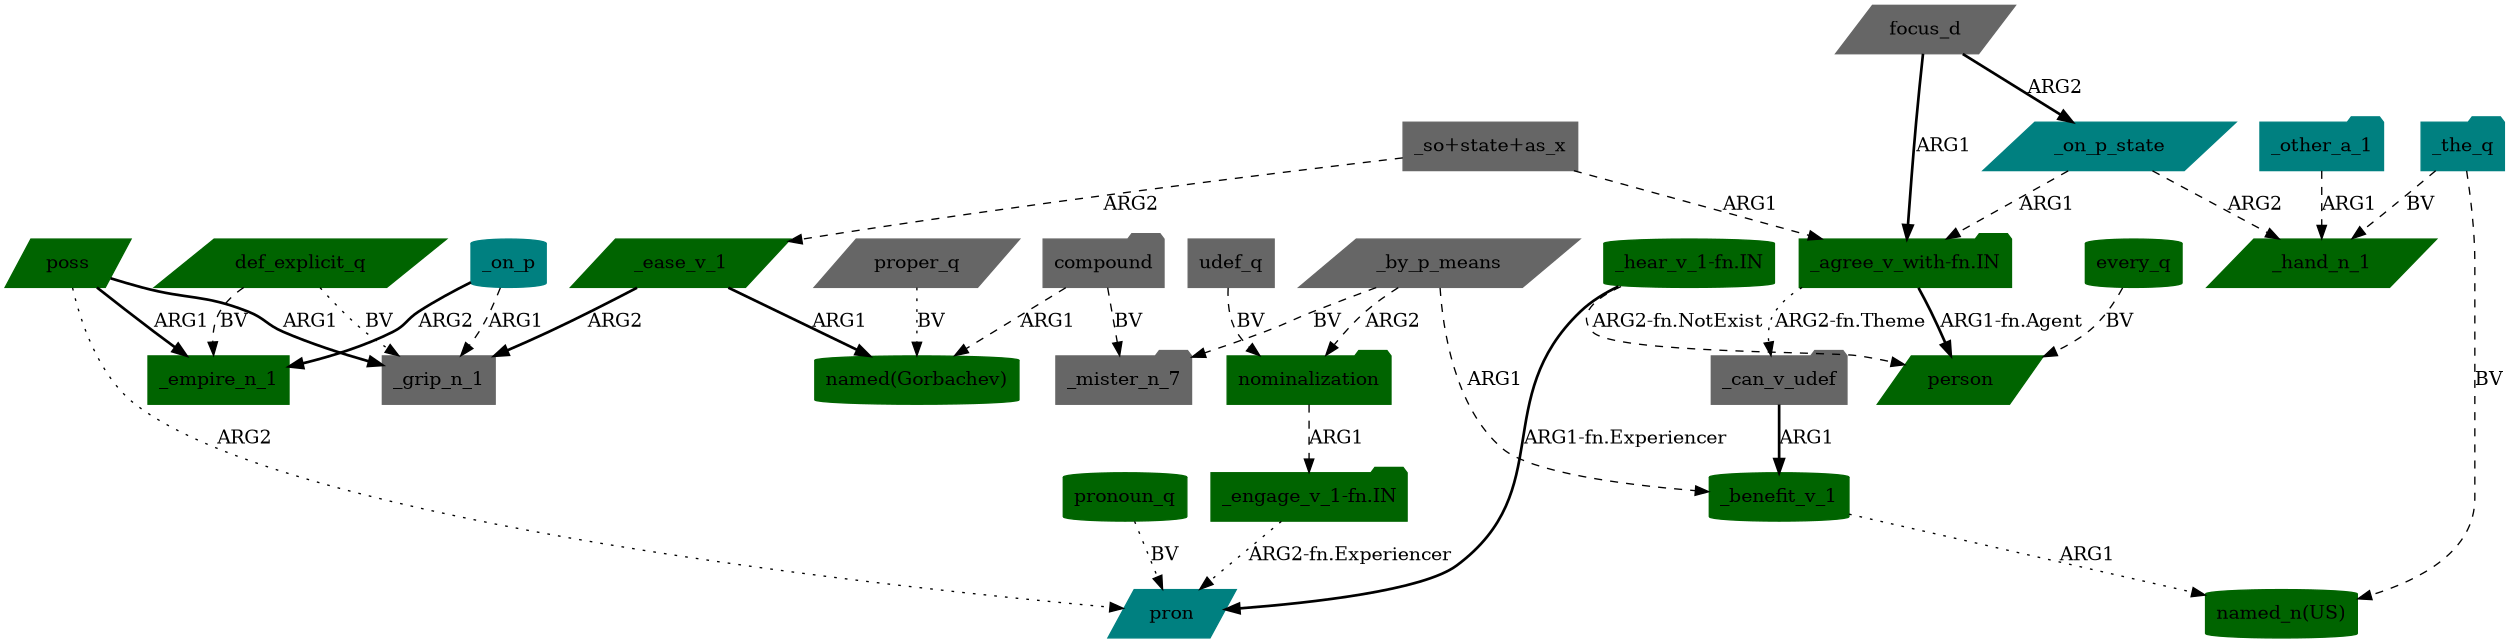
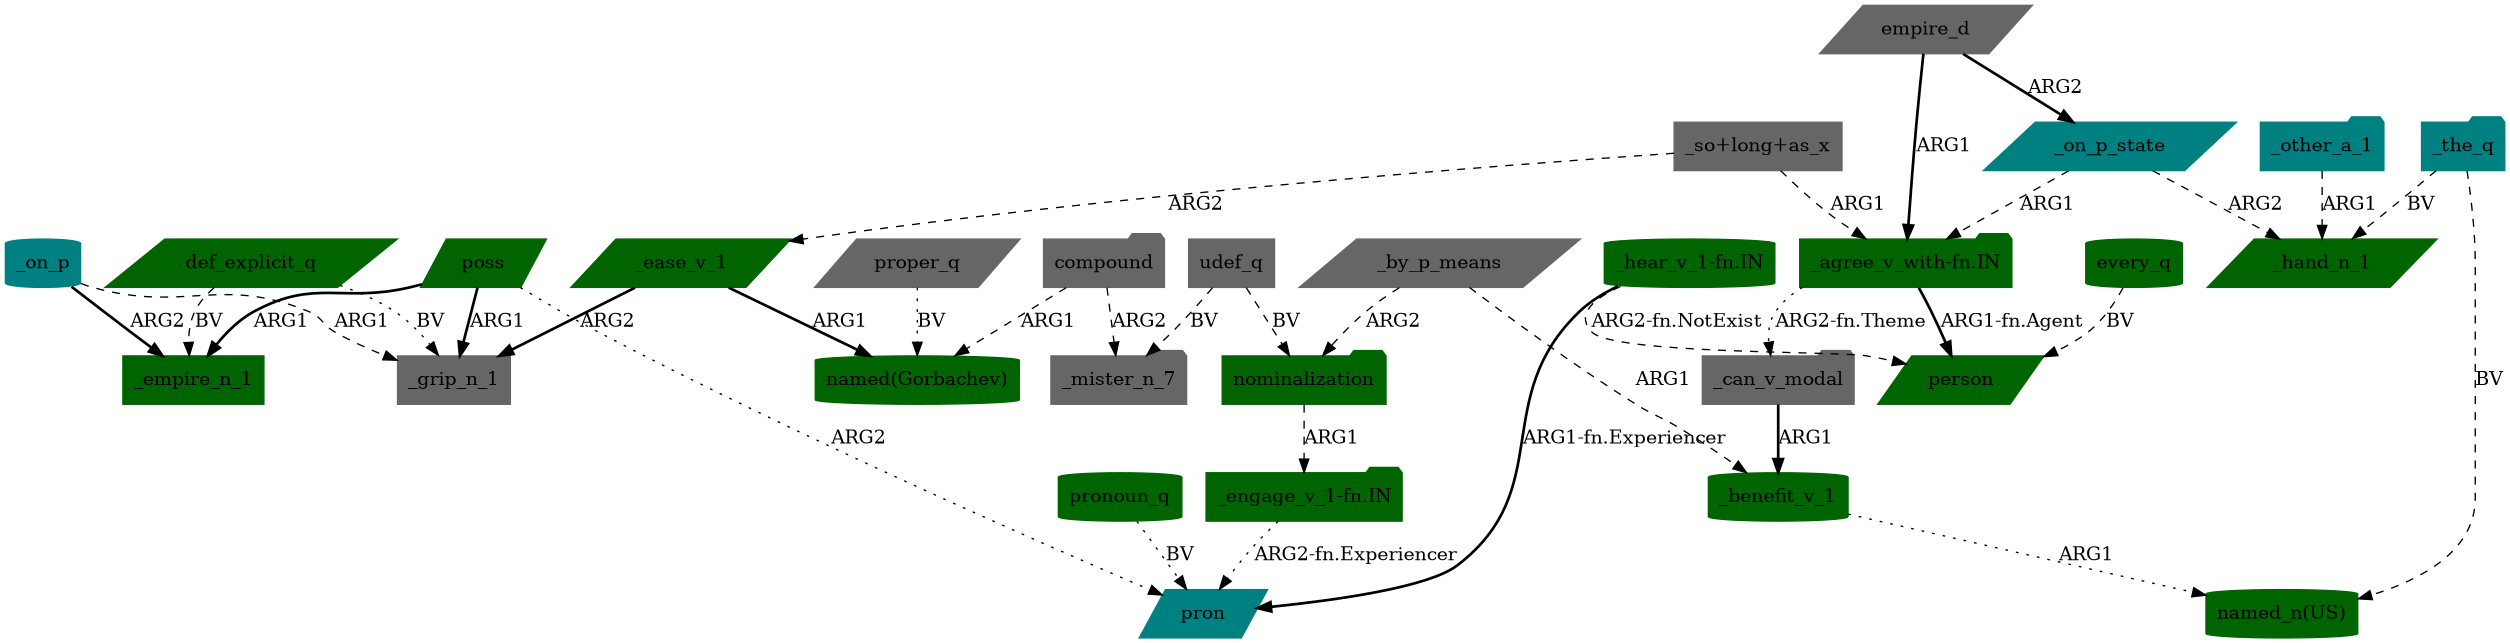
node "focus_d": label "focus_d" -> "empire_d"
node "_so+state+as_x": label "_so+state+as_x" -> "_so+long+as_x"
edge "_by_p_means" -> "_mister_n_7": now "udef_q" -> "_mister_n_7"
edge "compound" -> "_mister_n_7": label "BV" -> "ARG2"
node "_can_v_udef": label "_can_v_udef" -> "_can_v_modal"
